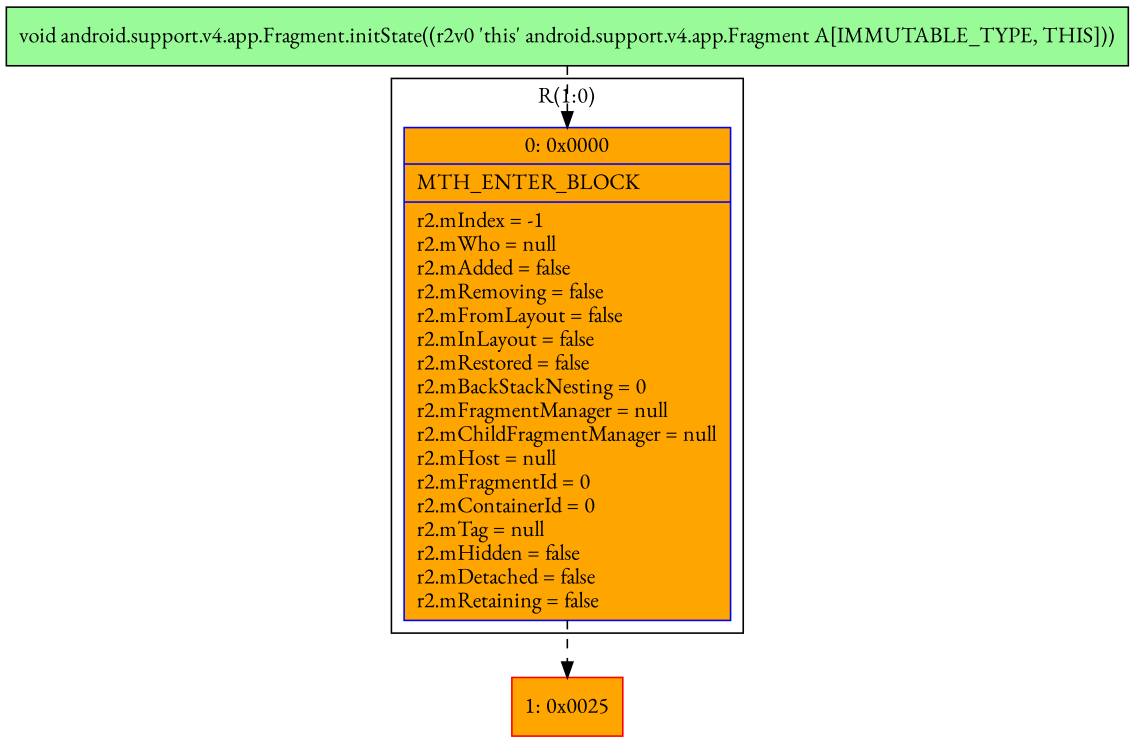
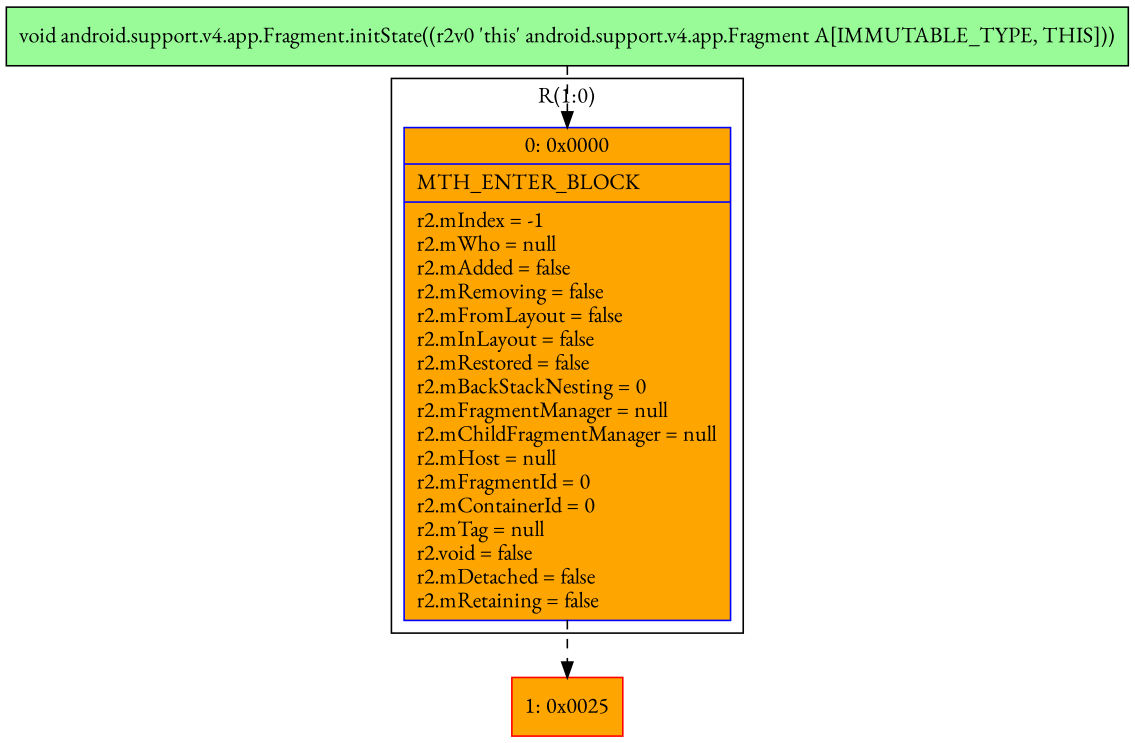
node "0: 0x0000": text "r2.mHidden = false" -> "r2.void = false"
